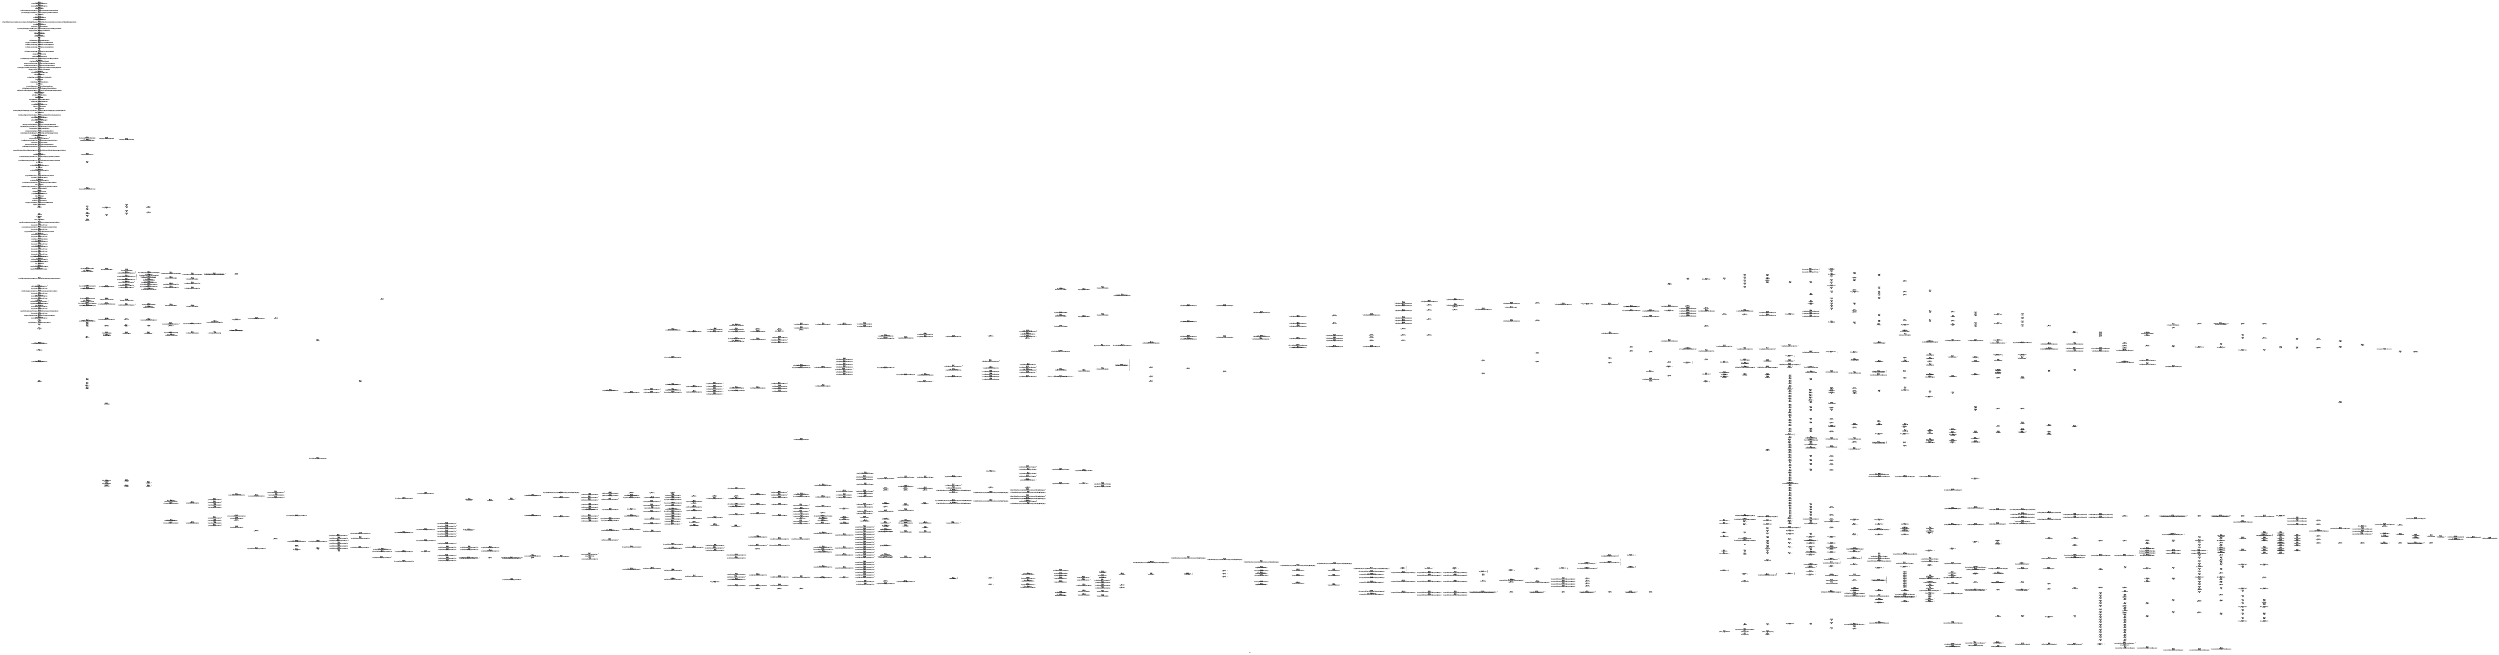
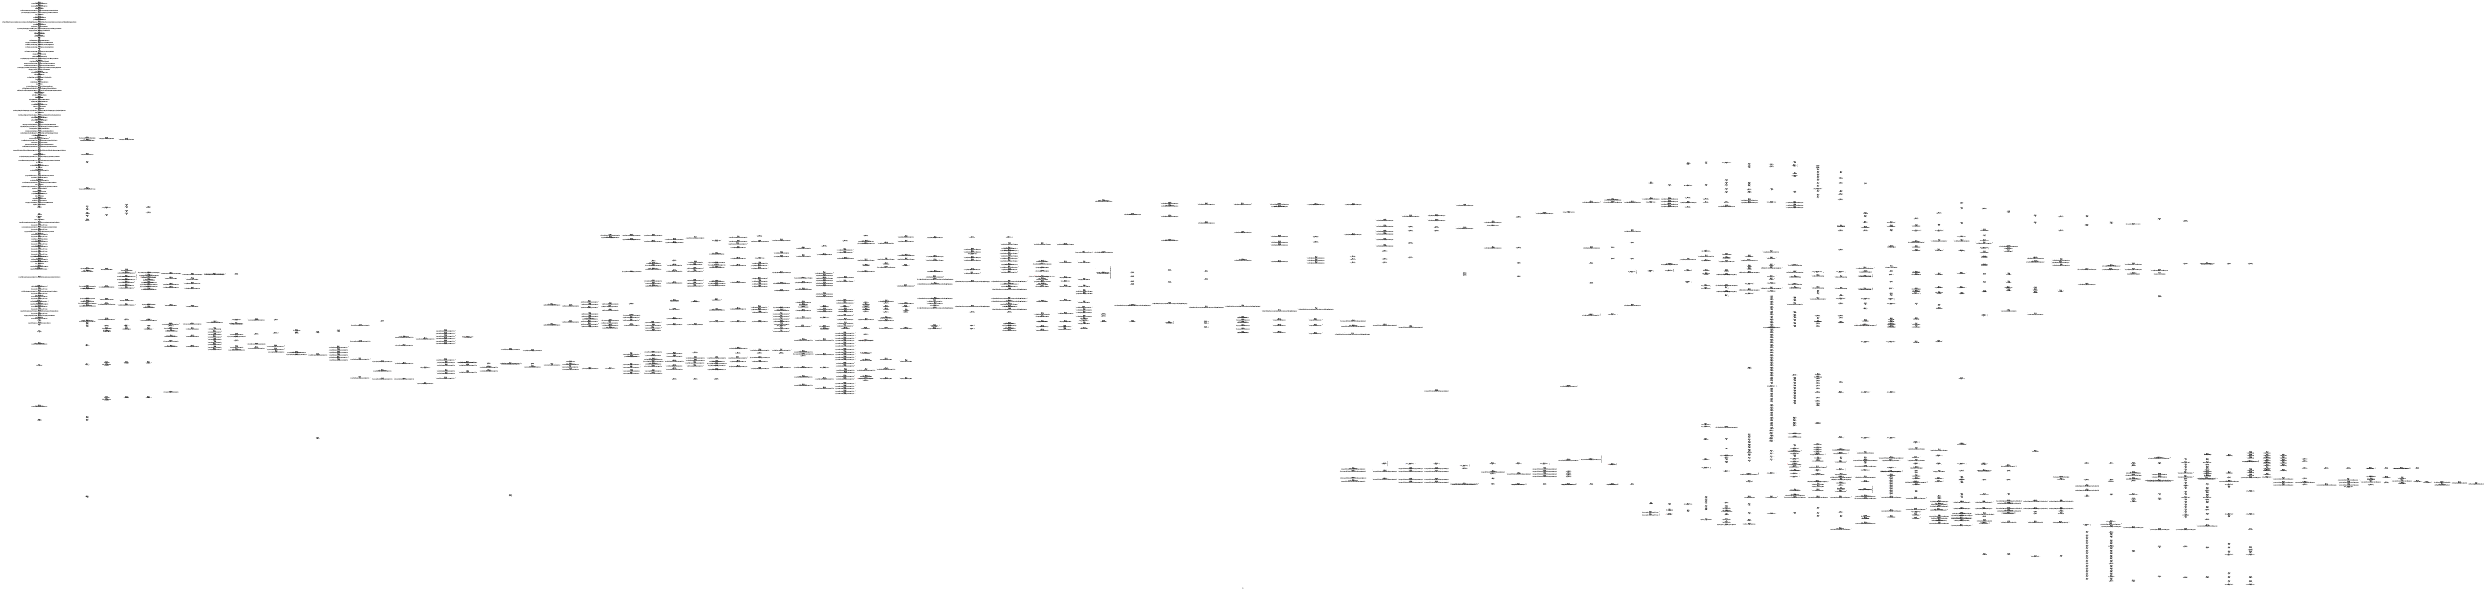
node "NodeID: 380": added
node "NodeID: 541": removed
